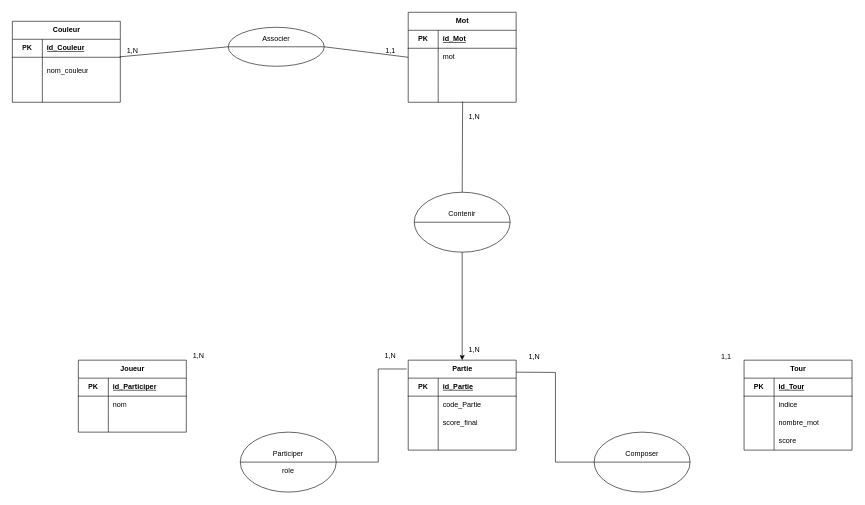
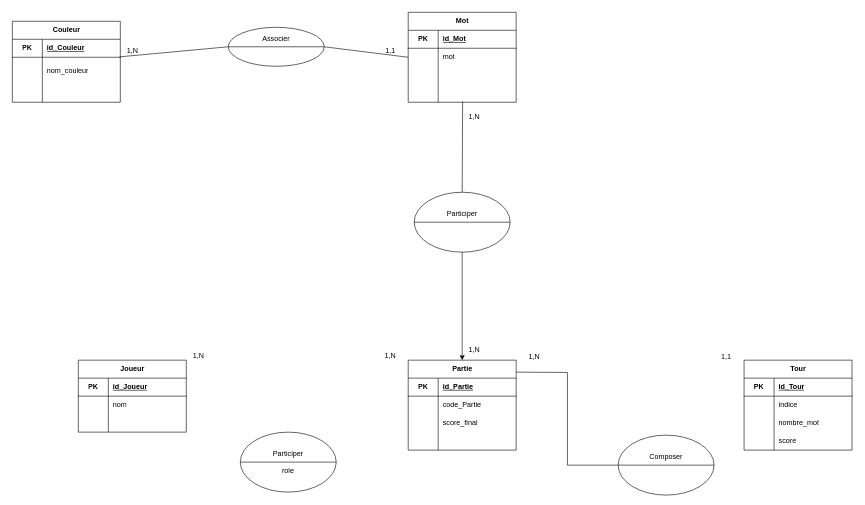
node "Contenir": label "Contenir" -> "Participer"
node "id_Participer": label "id_Participer" -> "id_Joueur"
edge "Partie" -- "Participer role": removed
node "Composer": moved (642, 462) -> (666, 465)
